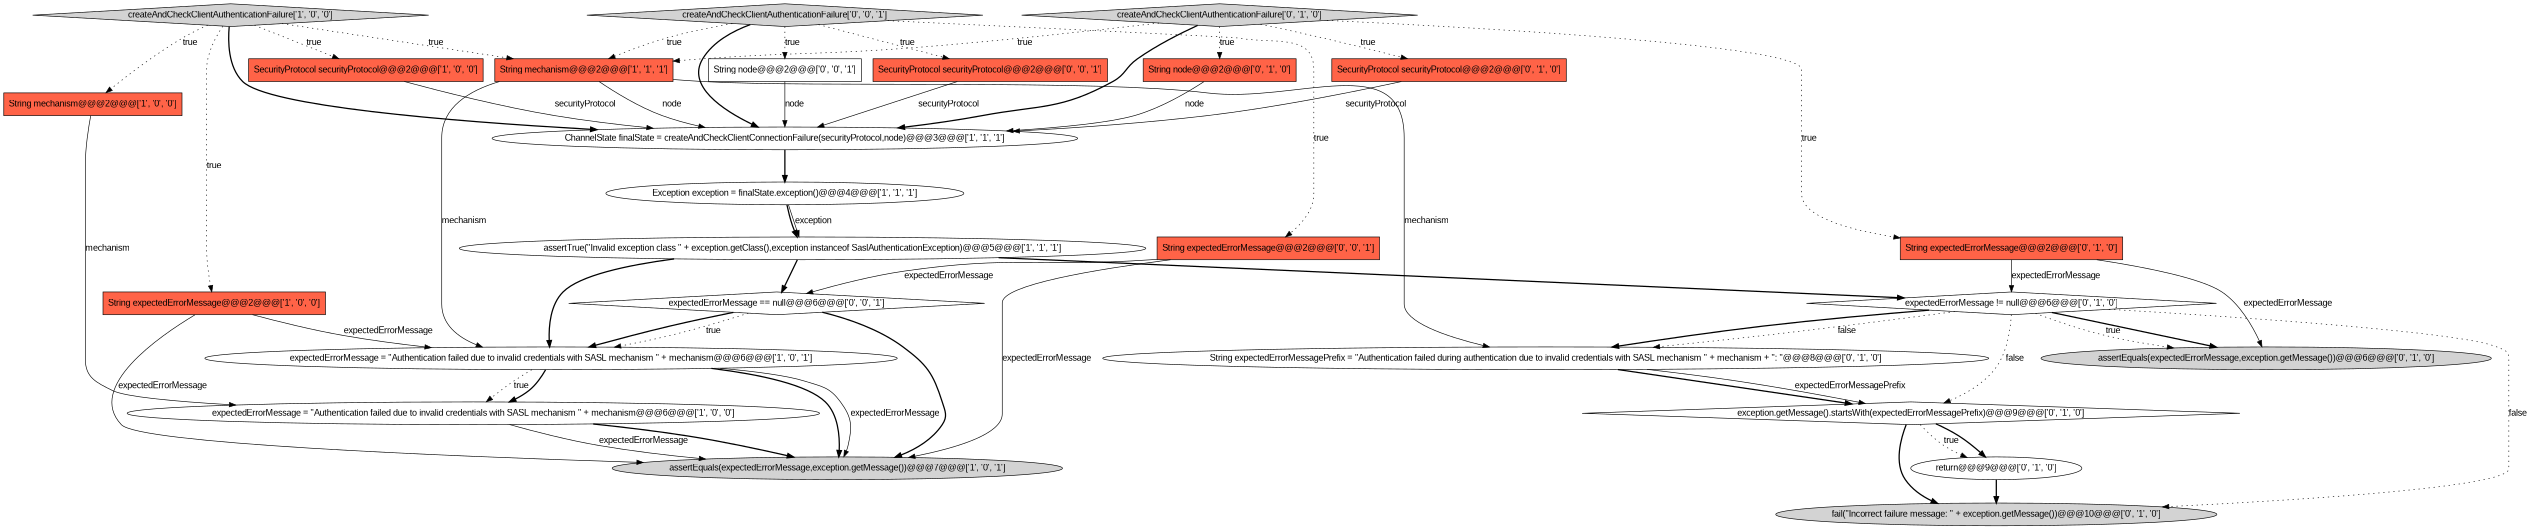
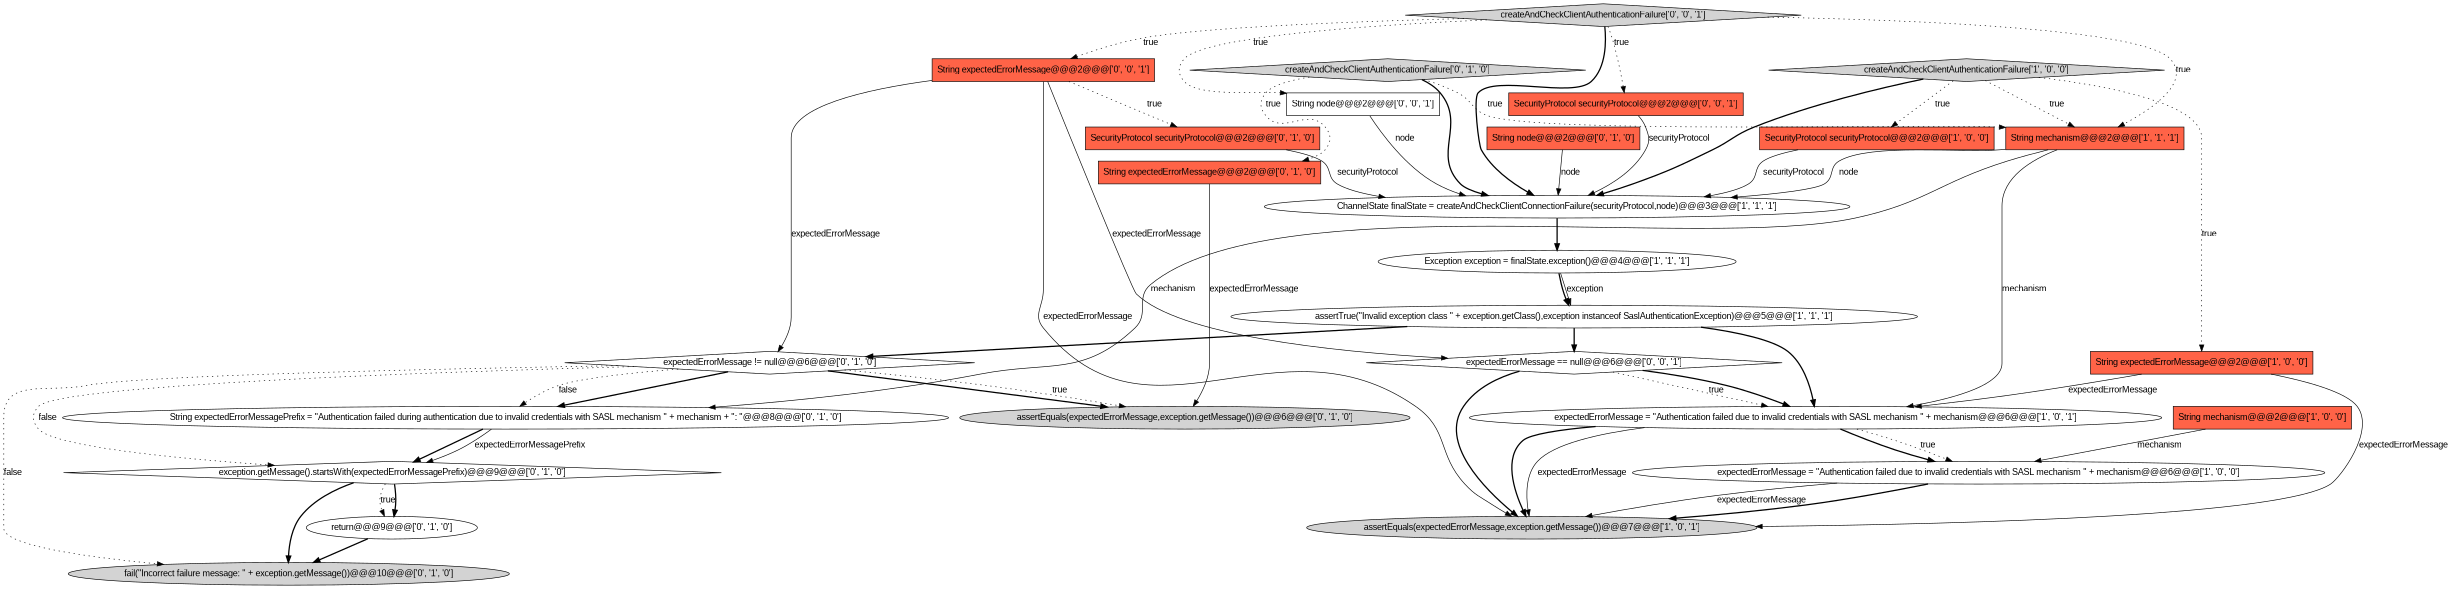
edge "createAndCheckClientAuthenticationFailure['0', '1', '0']" -> "SecurityProtocol securityProtocol@@@2@@@['0', '1', '0']": now "String expectedErrorMessage@@@2@@@['0', '0', '1']" -> "SecurityProtocol securityProtocol@@@2@@@['0', '1', '0']"
edge "createAndCheckClientAuthenticationFailure['0', '1', '0']" -> "String node@@@2@@@['0', '1', '0']": removed, label "true"
edge "createAndCheckClientAuthenticationFailure['1', '0', '0']" -> "String mechanism@@@2@@@['1', '0', '0']": removed, label "true"
edge "String expectedErrorMessage@@@2@@@['0', '1', '0']" -> "expectedErrorMessage != null@@@6@@@['0', '1', '0']": now "String expectedErrorMessage@@@2@@@['0', '0', '1']" -> "expectedErrorMessage != null@@@6@@@['0', '1', '0']"
